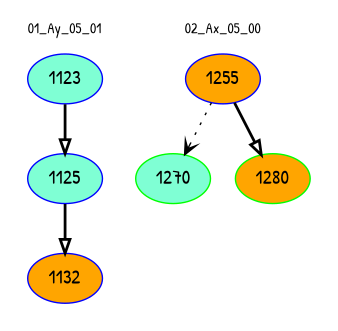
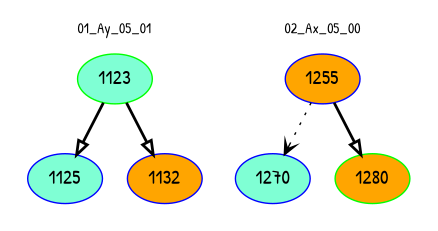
node "1123": color blue -> green
node "1270": color green -> blue
edge "1125" -> "1132": now "1123" -> "1132"
